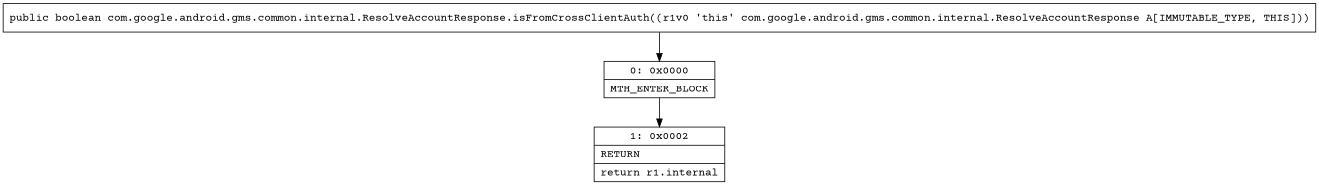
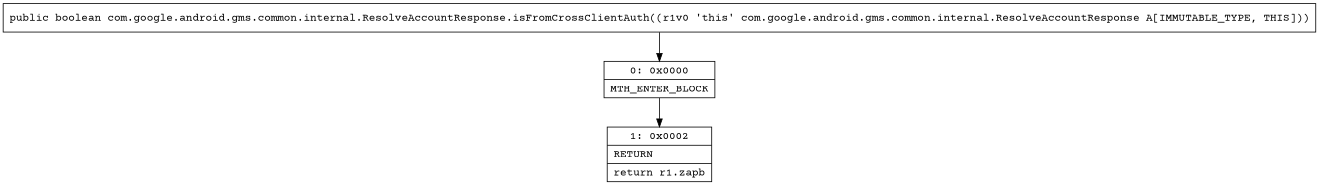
node "1: 0x0002": text "return r1.internal" -> "return r1.zapb"
